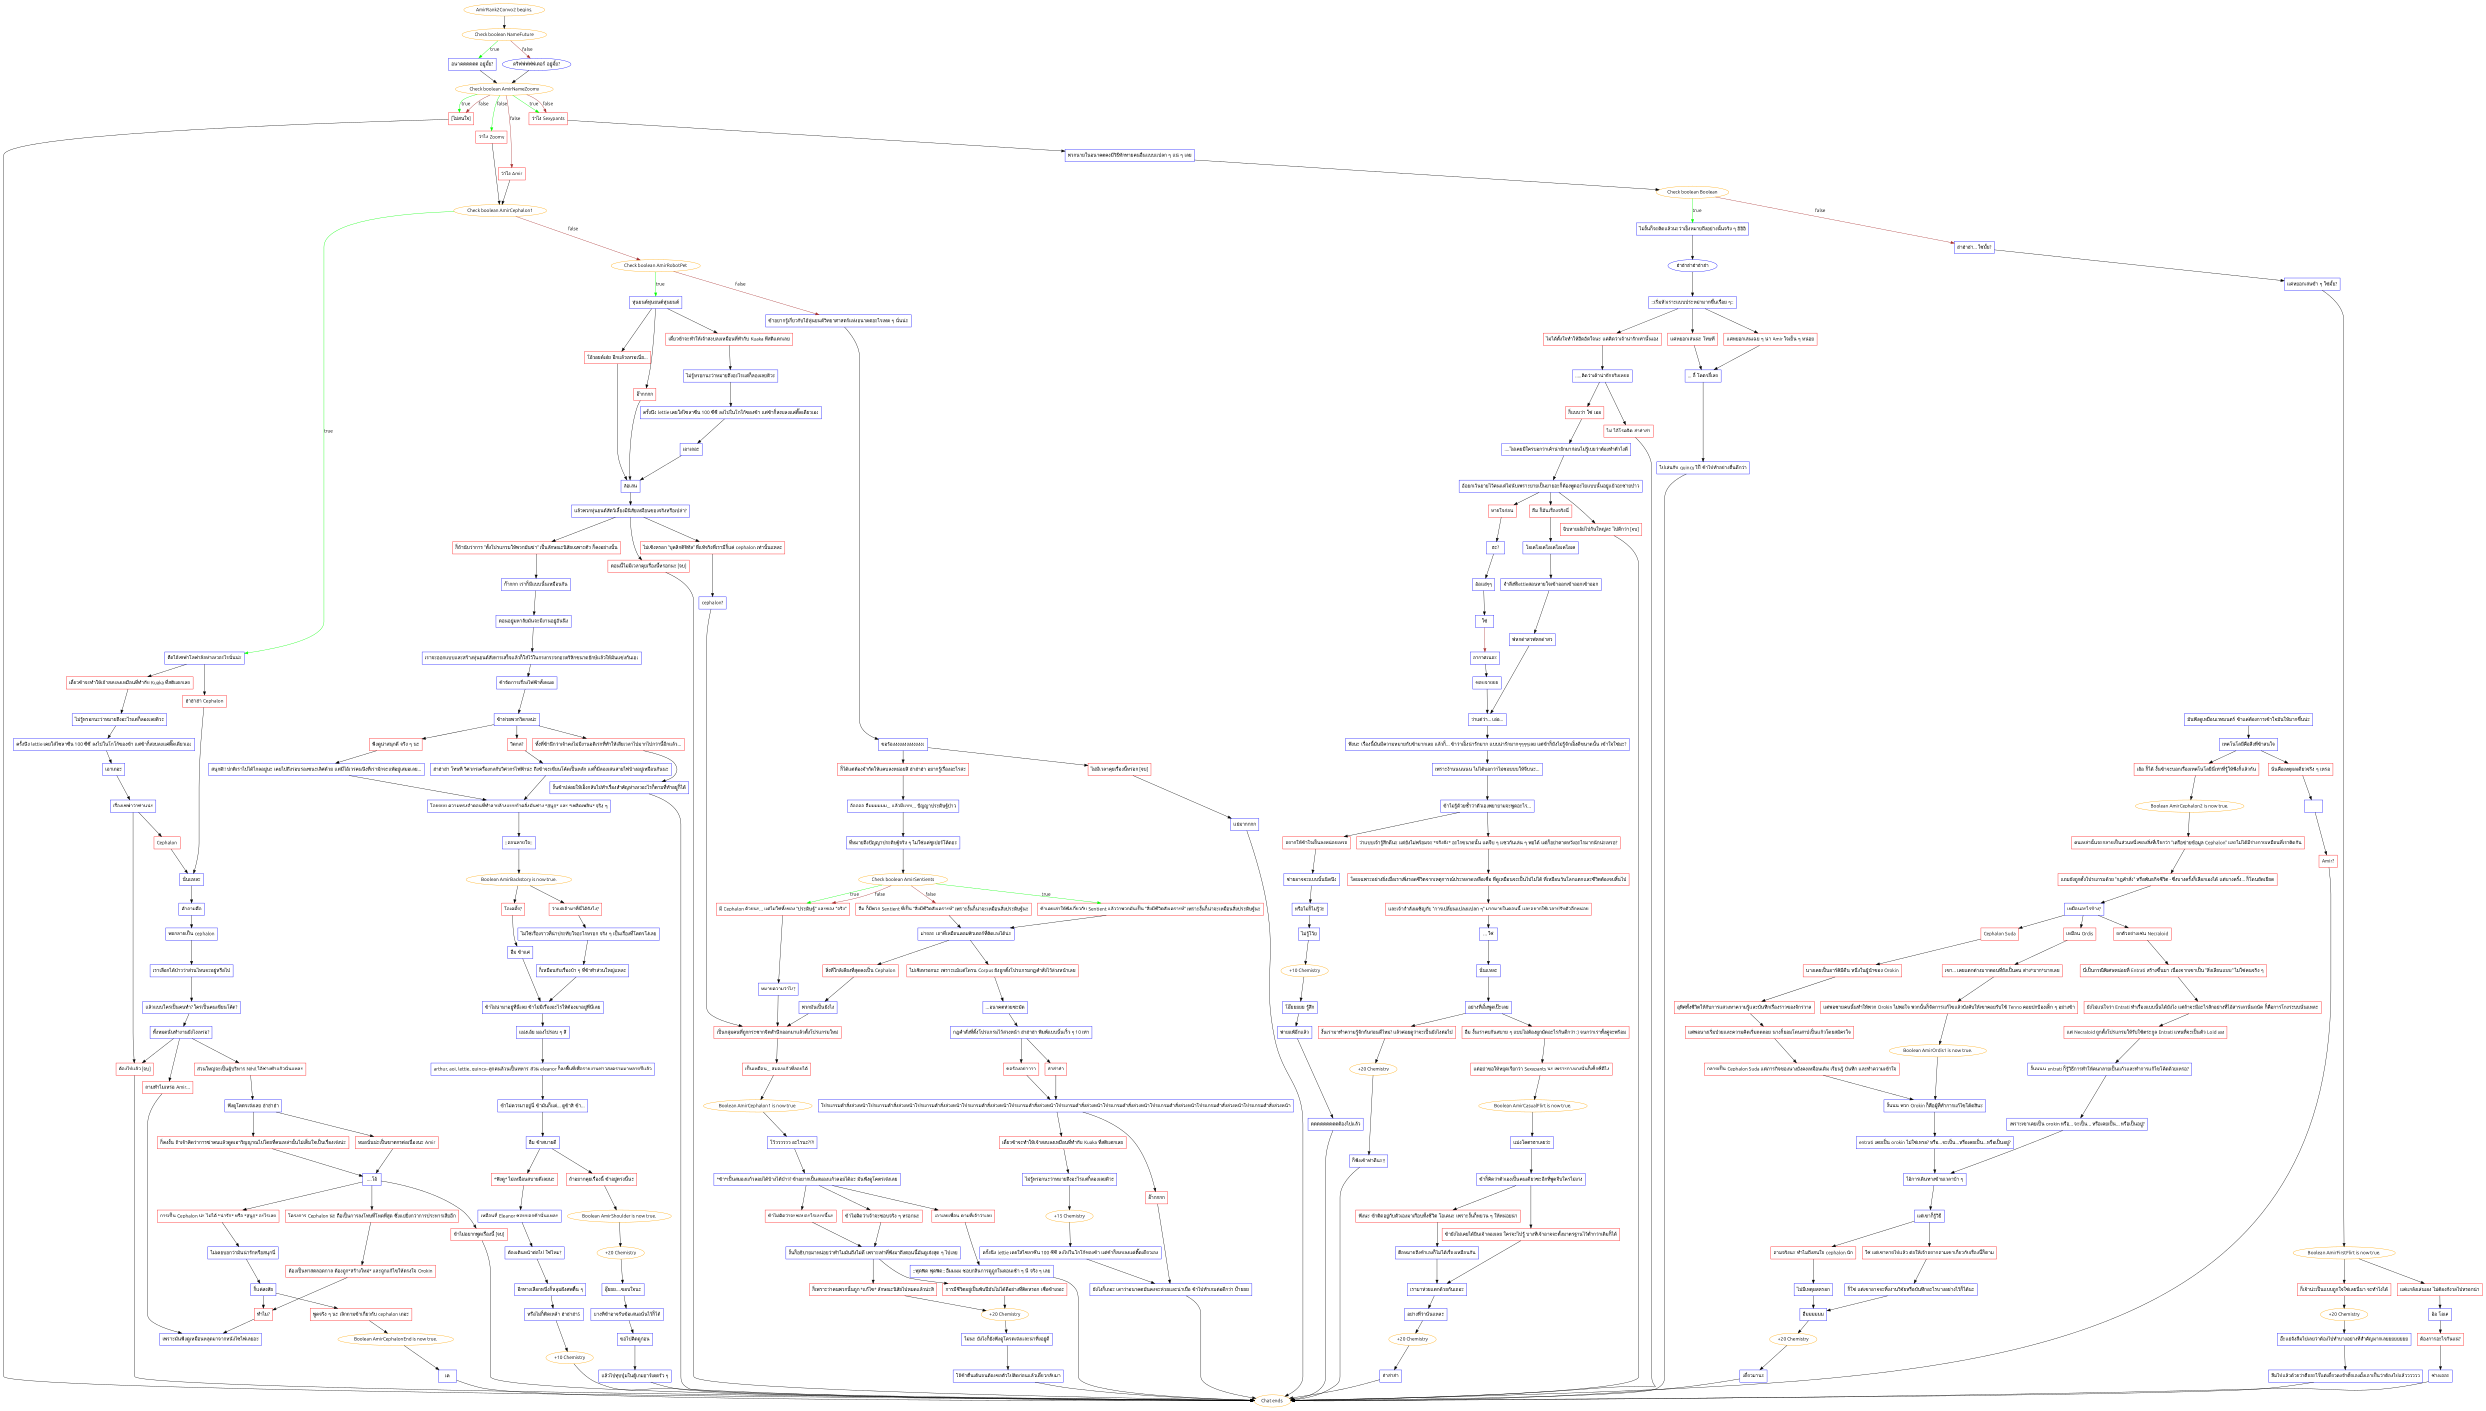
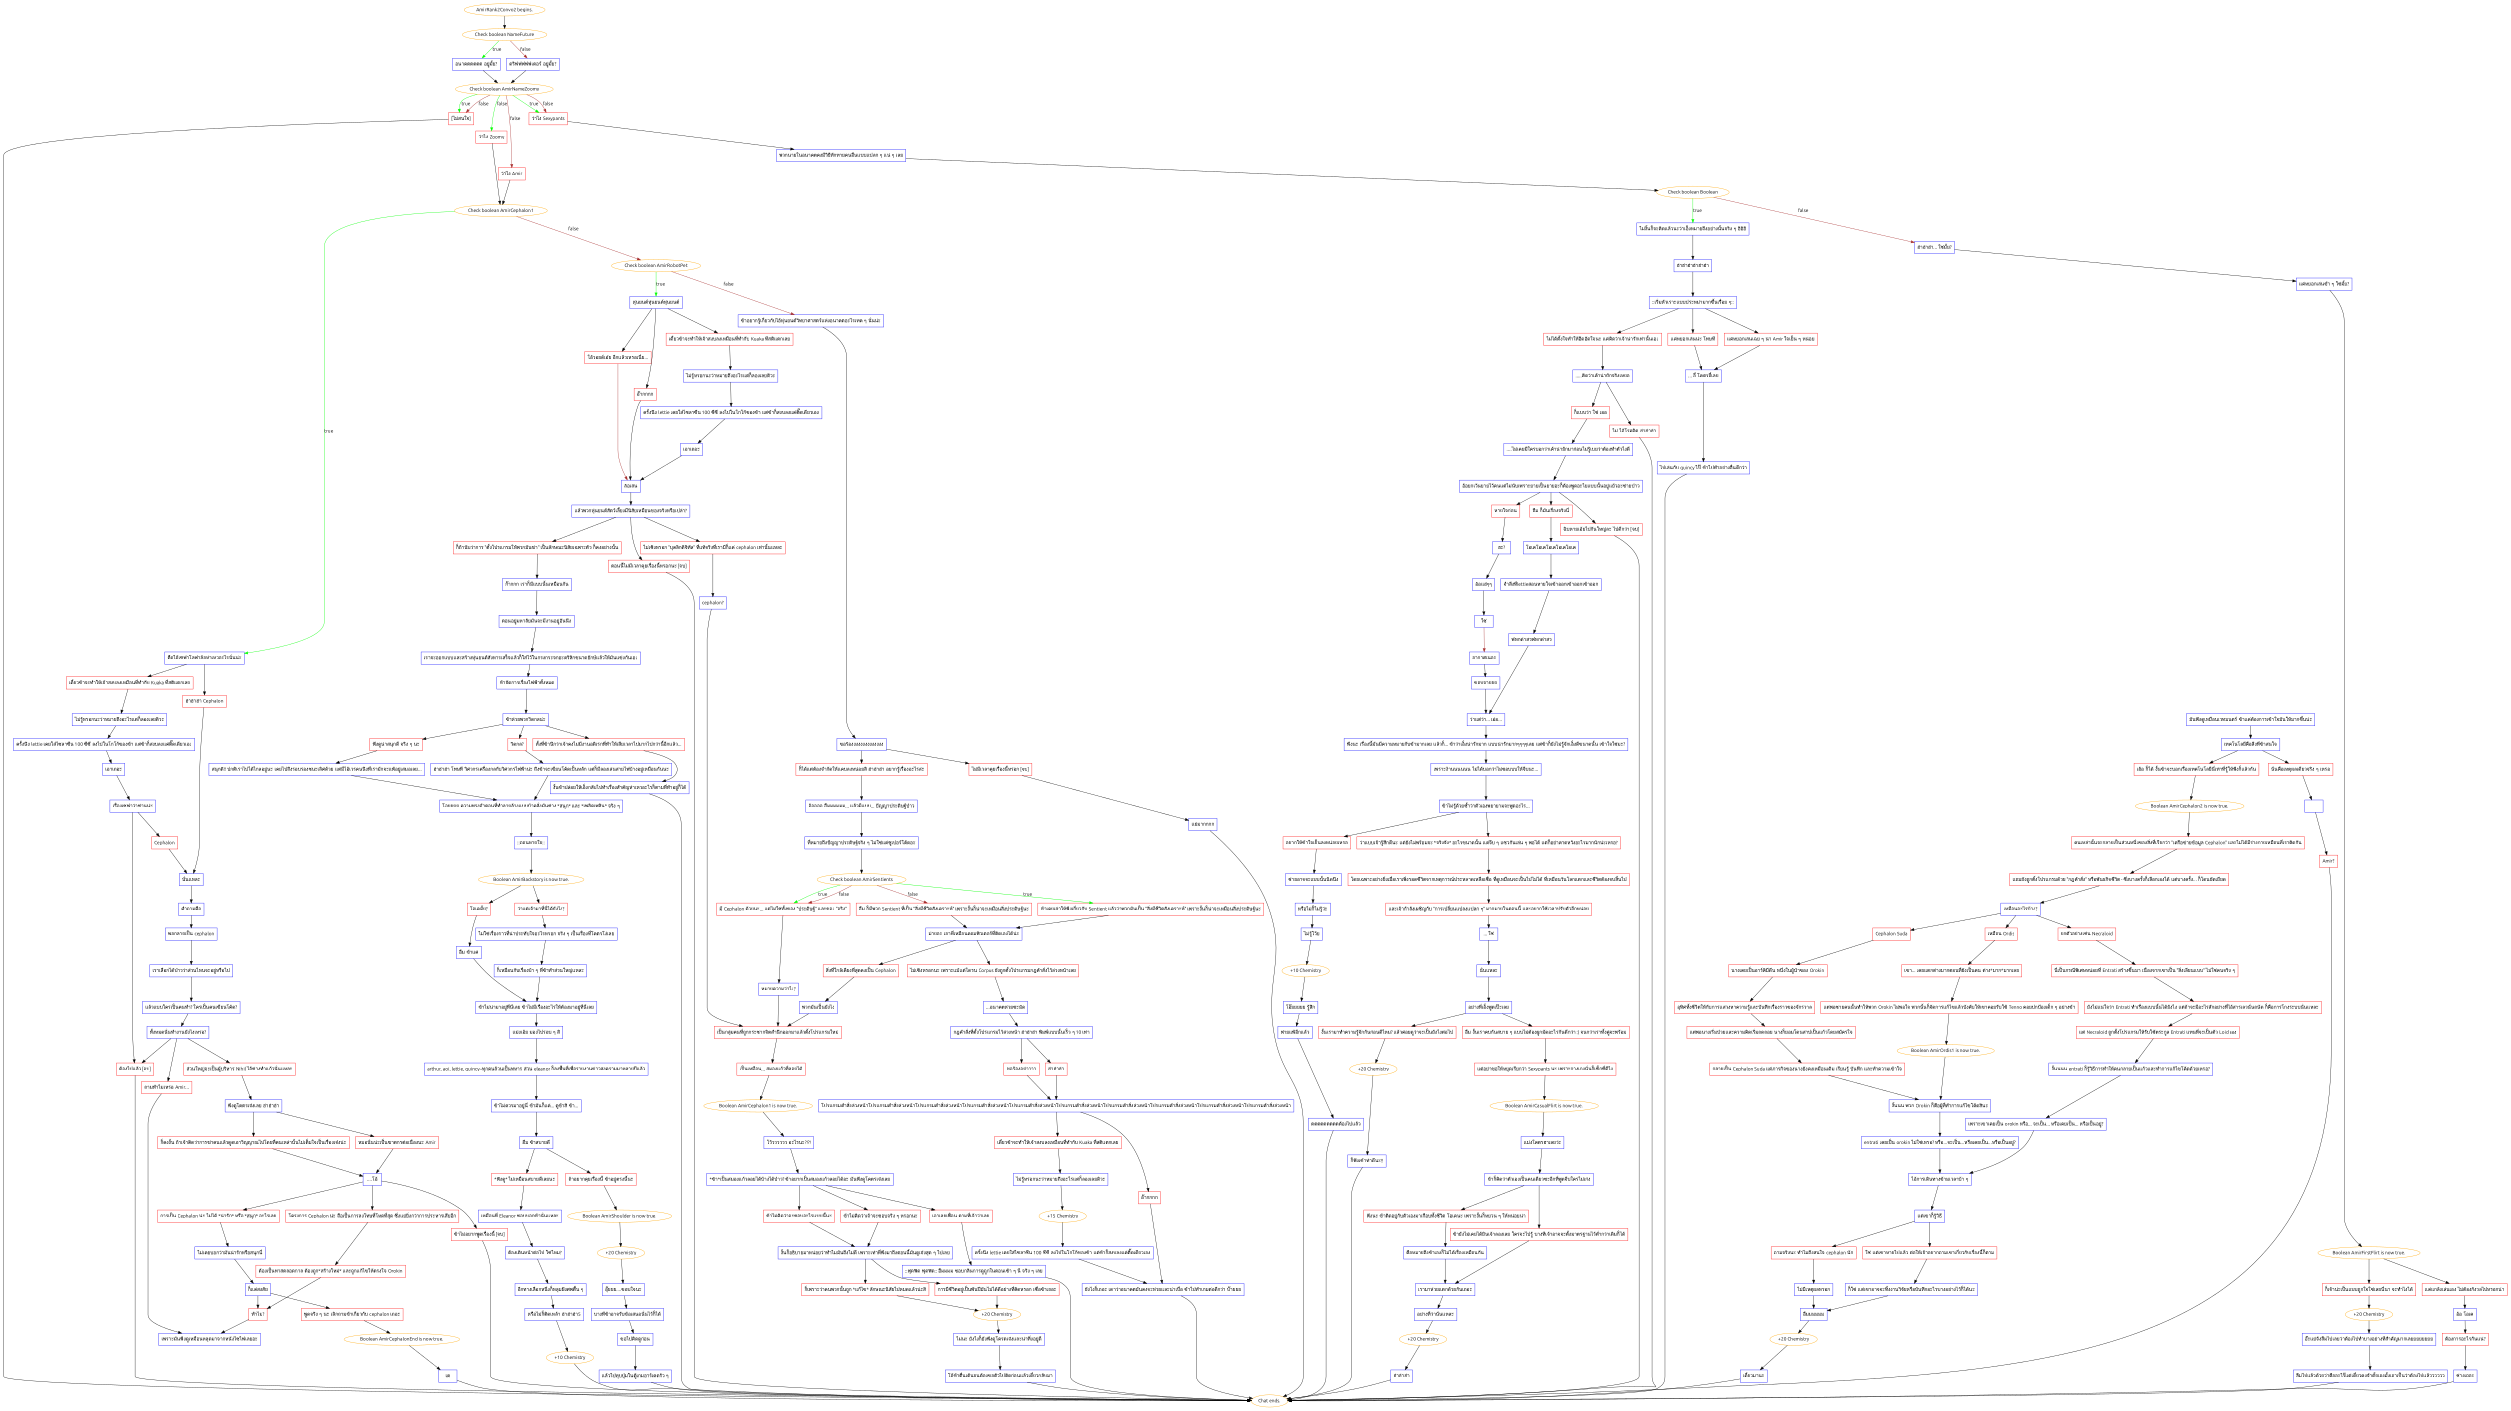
node "ดริฟฟฟฟฟเตอร์ อยู่มั้ย?": shape ellipse -> box
node "ฮ่าฮ่าฮ่าฮ่าฮ่าฮ่า": shape ellipse -> box
edge "โอ้วอยด์เอ๋ย อีกแล้วเหรอเนี่ย..." -> "ล้อเล่น": color black -> brown
